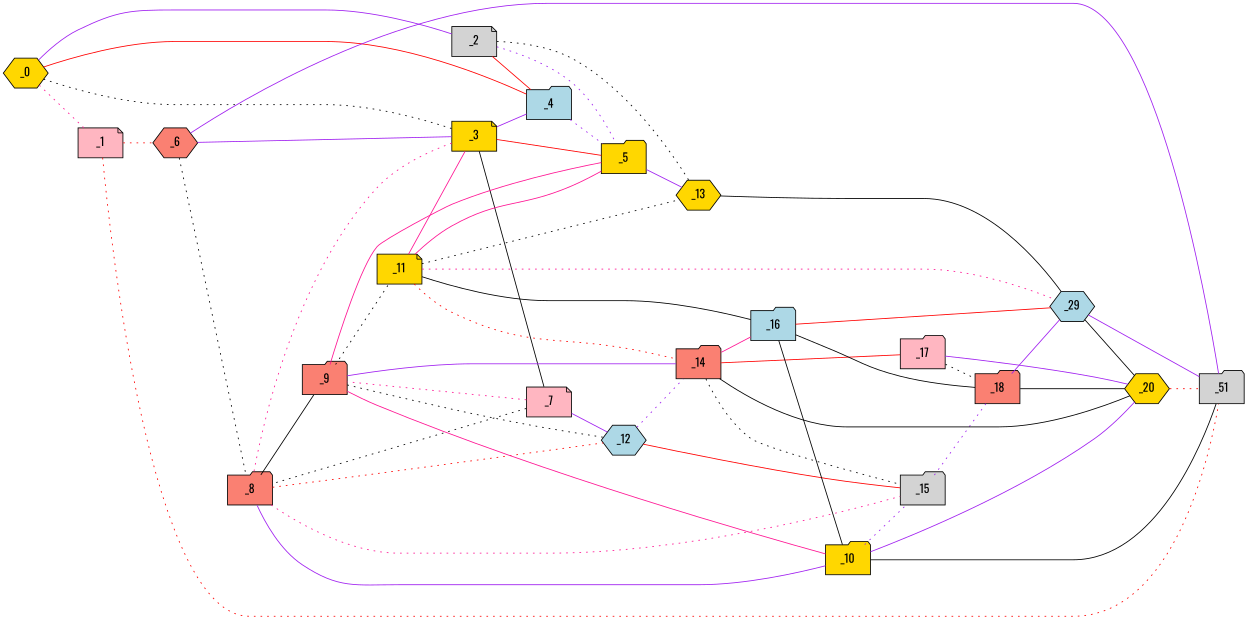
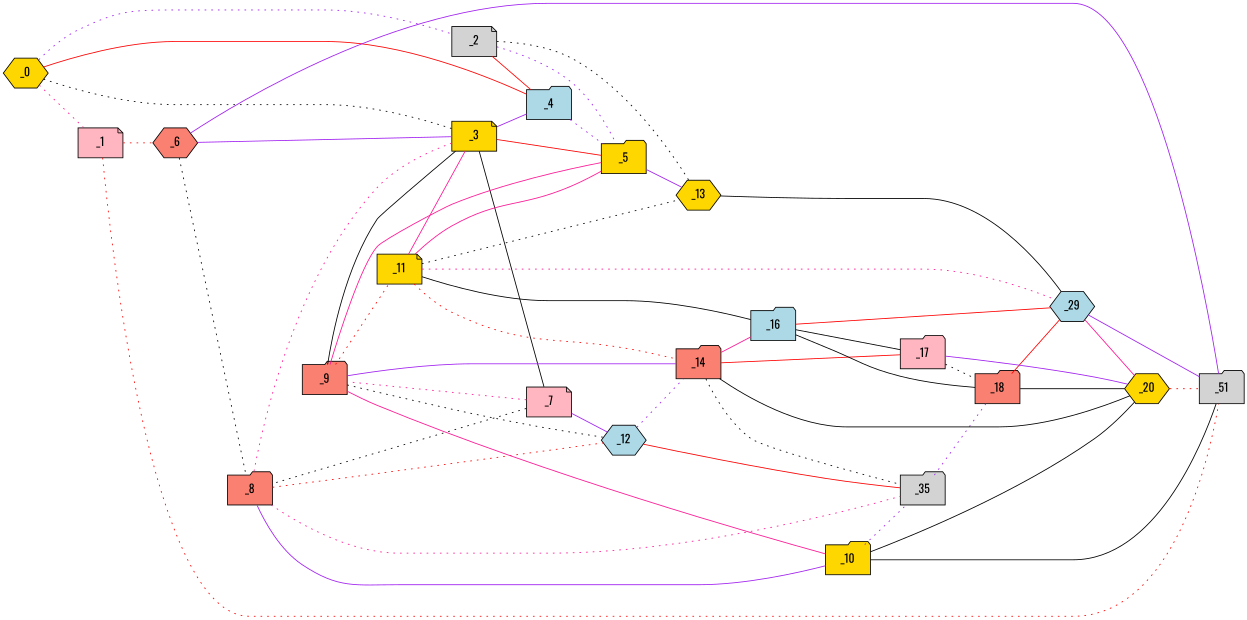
edge "_2" -- "_0": style solid -> dotted
edge "_11" -- "_9": color black -> red
edge "_29" -- "_18": color purple -> red
edge "_29" -- "_20": color black -> deeppink
edge "_9" -- "_8": now "_9" -- "_3"
edge "_16" -- "_10": now "_16" -- "_17"
edge "_20" -- "_10": color purple -> black
node "_15": label "_15" -> "_35"
